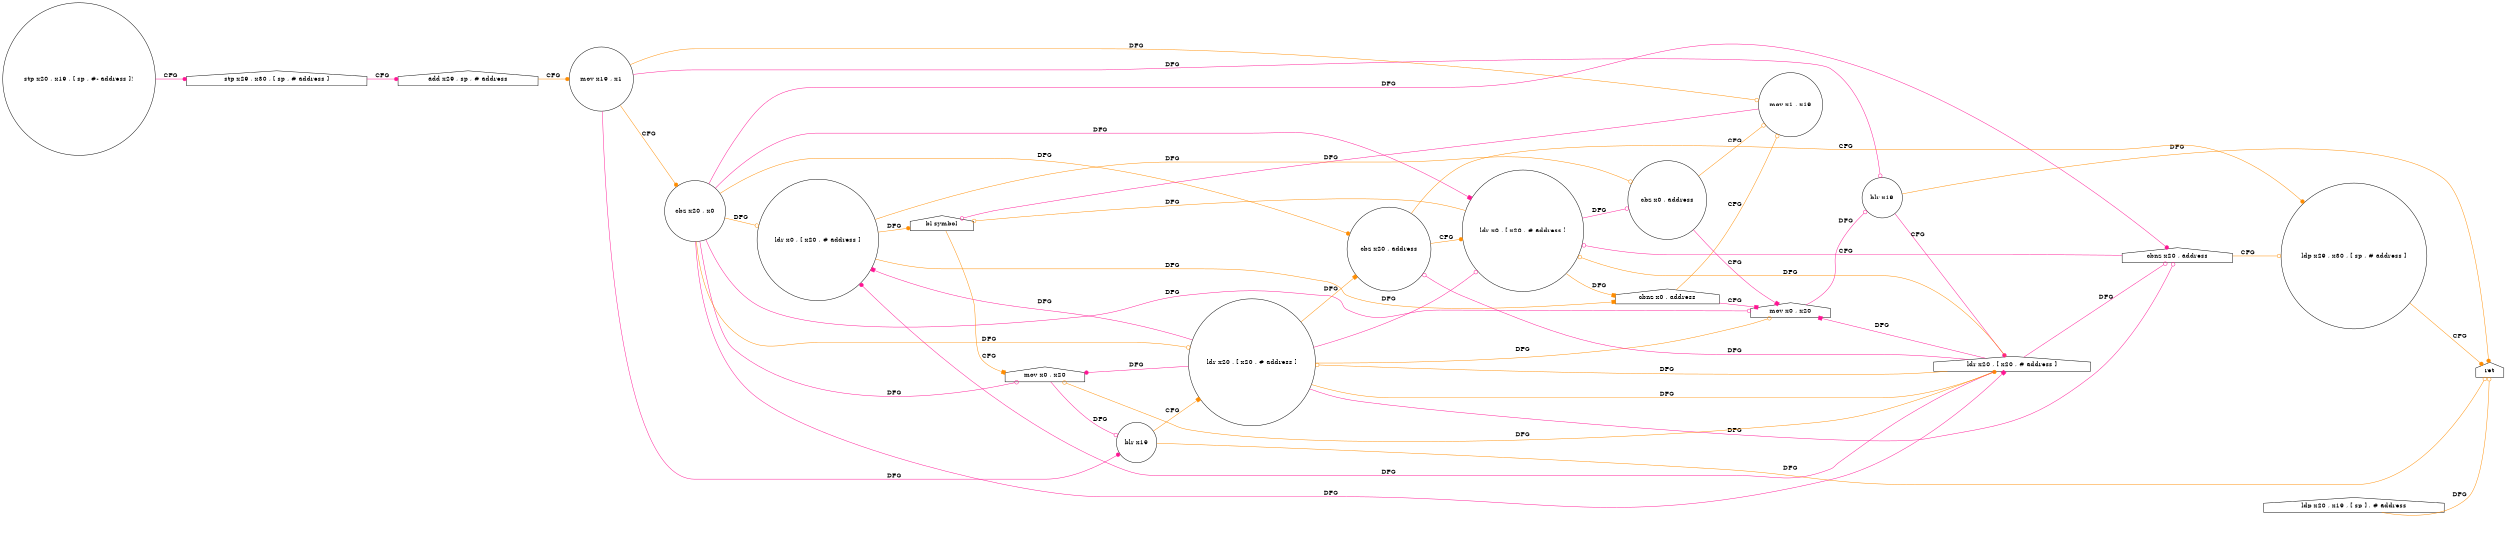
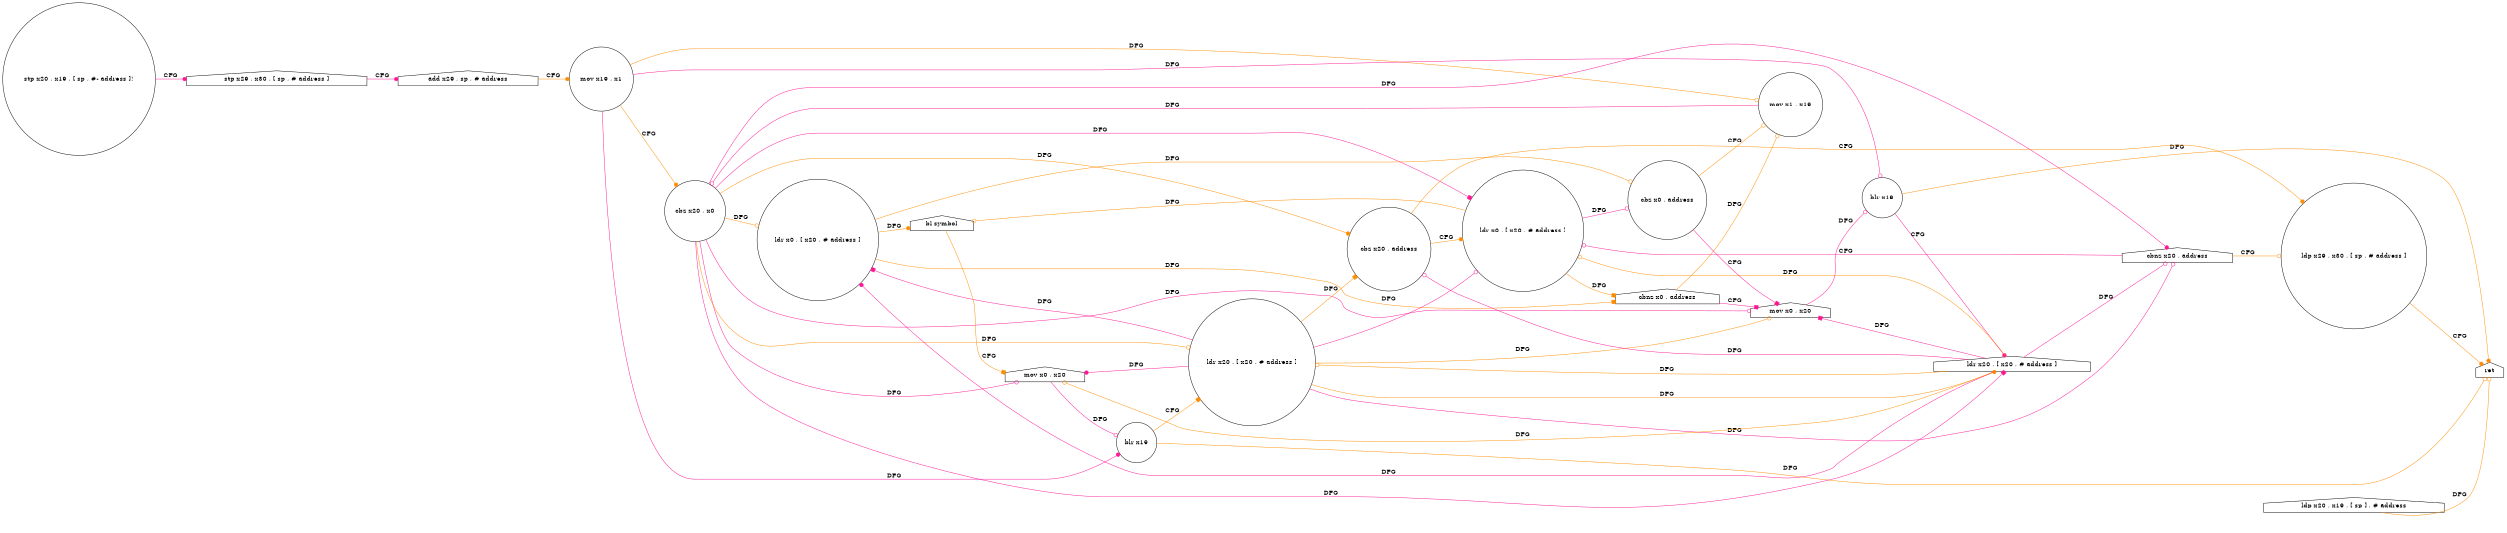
edge "mov x1 , x19" -> "bl symbol": now "mov x1 , x19" -> "cbz x20 , x0"
edge "cbnz x0 , address" -> "mov x1 , x19": label "CFG" -> "DFG"
